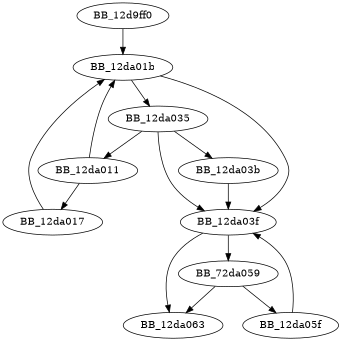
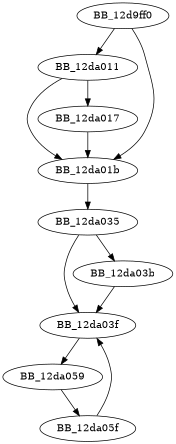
edge "BB_12da01b" -> "BB_12da03f": removed
edge "BB_12da035" -> "BB_12da011": now "BB_12d9ff0" -> "BB_12da011"
node "BB_72da059": label "BB_72da059" -> "BB_12da059"
node "BB_12da063": removed
